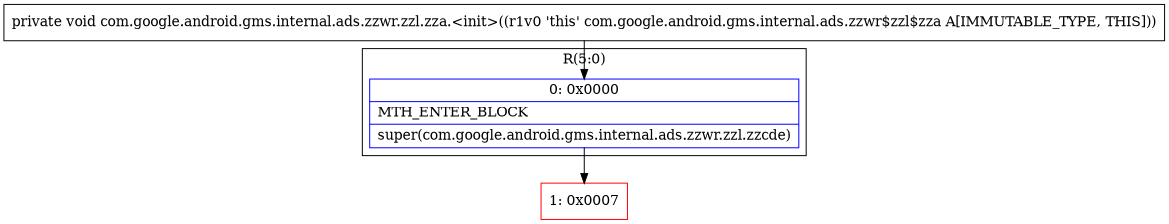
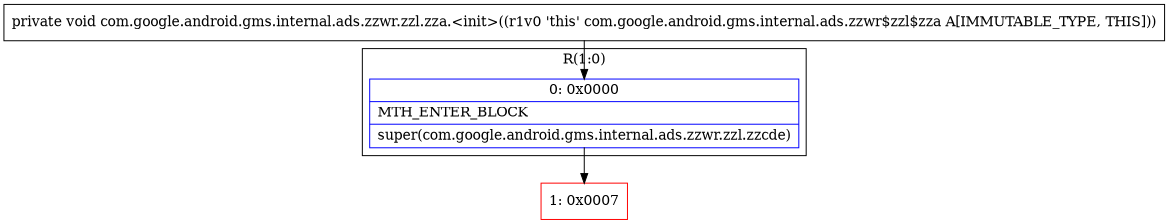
cluster "R(5:0)": label "R(5:0)" -> "R(1:0)"
